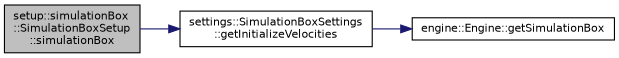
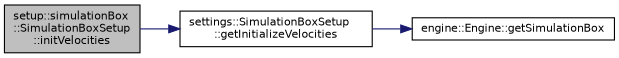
node "setup::simulationBox ::SimulationBoxSetup ::simulationBox": label "setup::simulationBox ::SimulationBoxSetup ::simulationBox" -> "setup::simulationBox ::SimulationBoxSetup ::initVelocities"
node "settings::SimulationBoxSettings ::getInitializeVelocities": label "settings::SimulationBoxSettings ::getInitializeVelocities" -> "settings::SimulationBoxSetup ::getInitializeVelocities"
